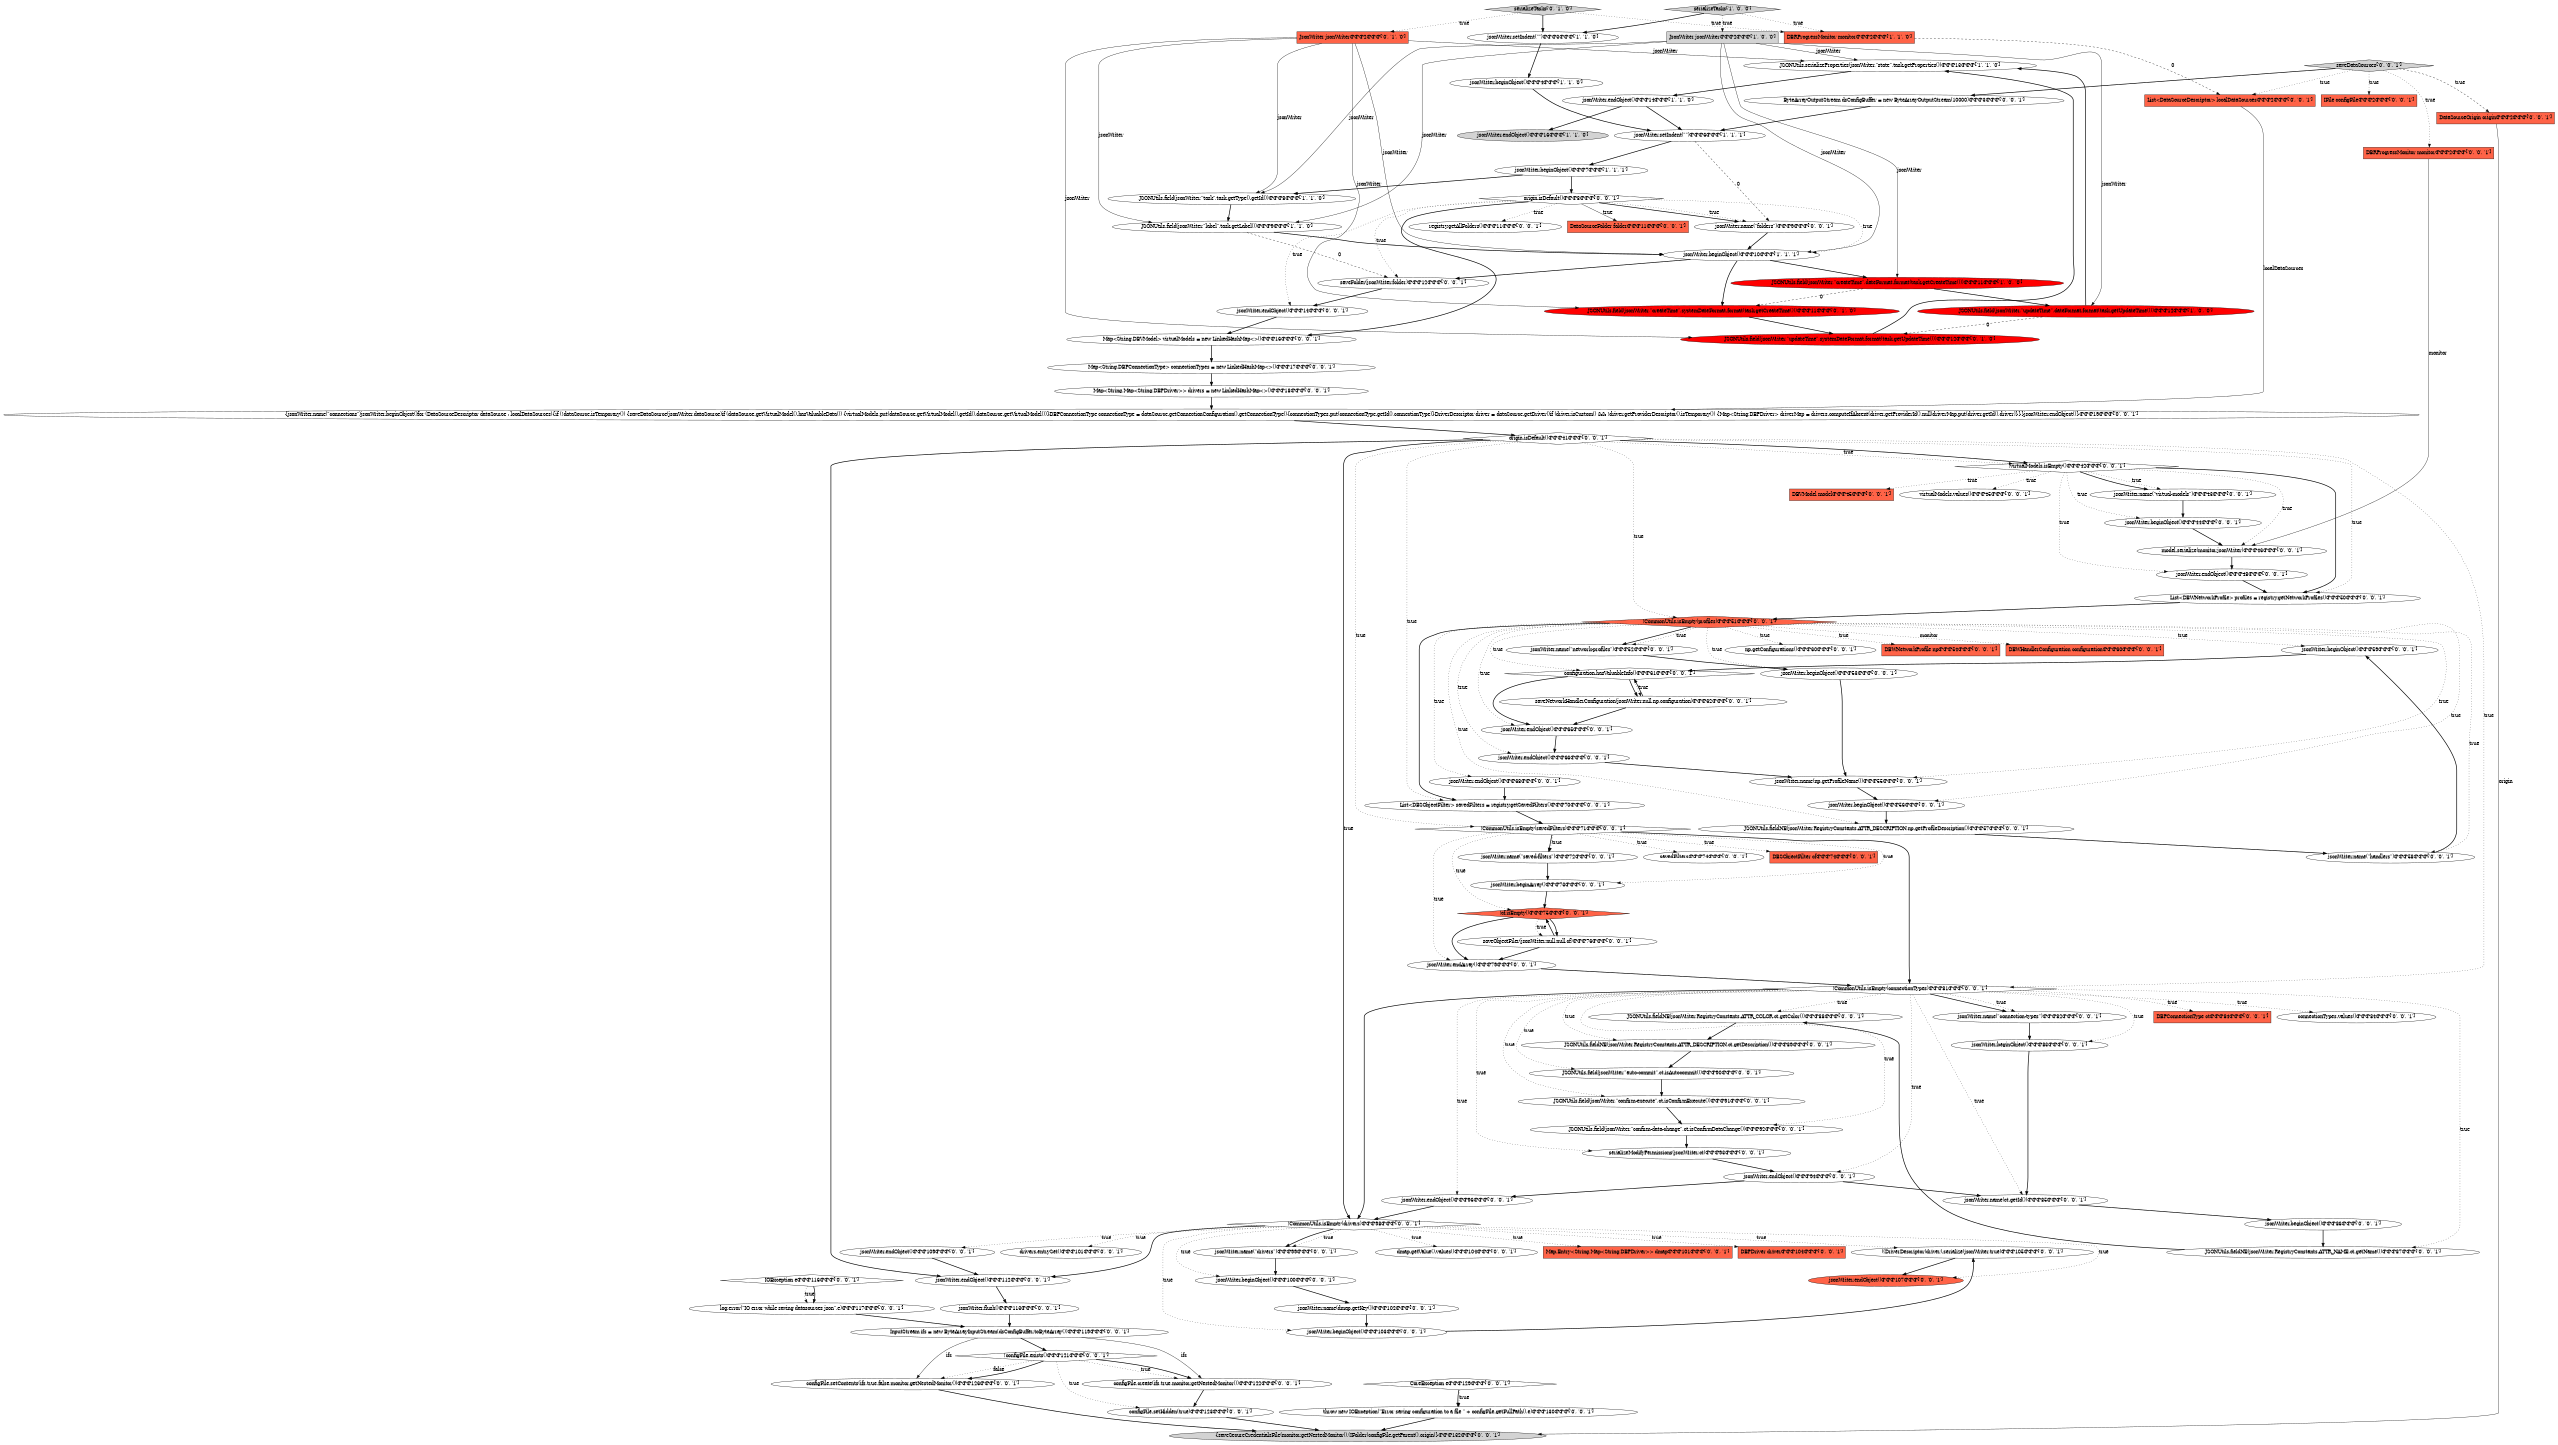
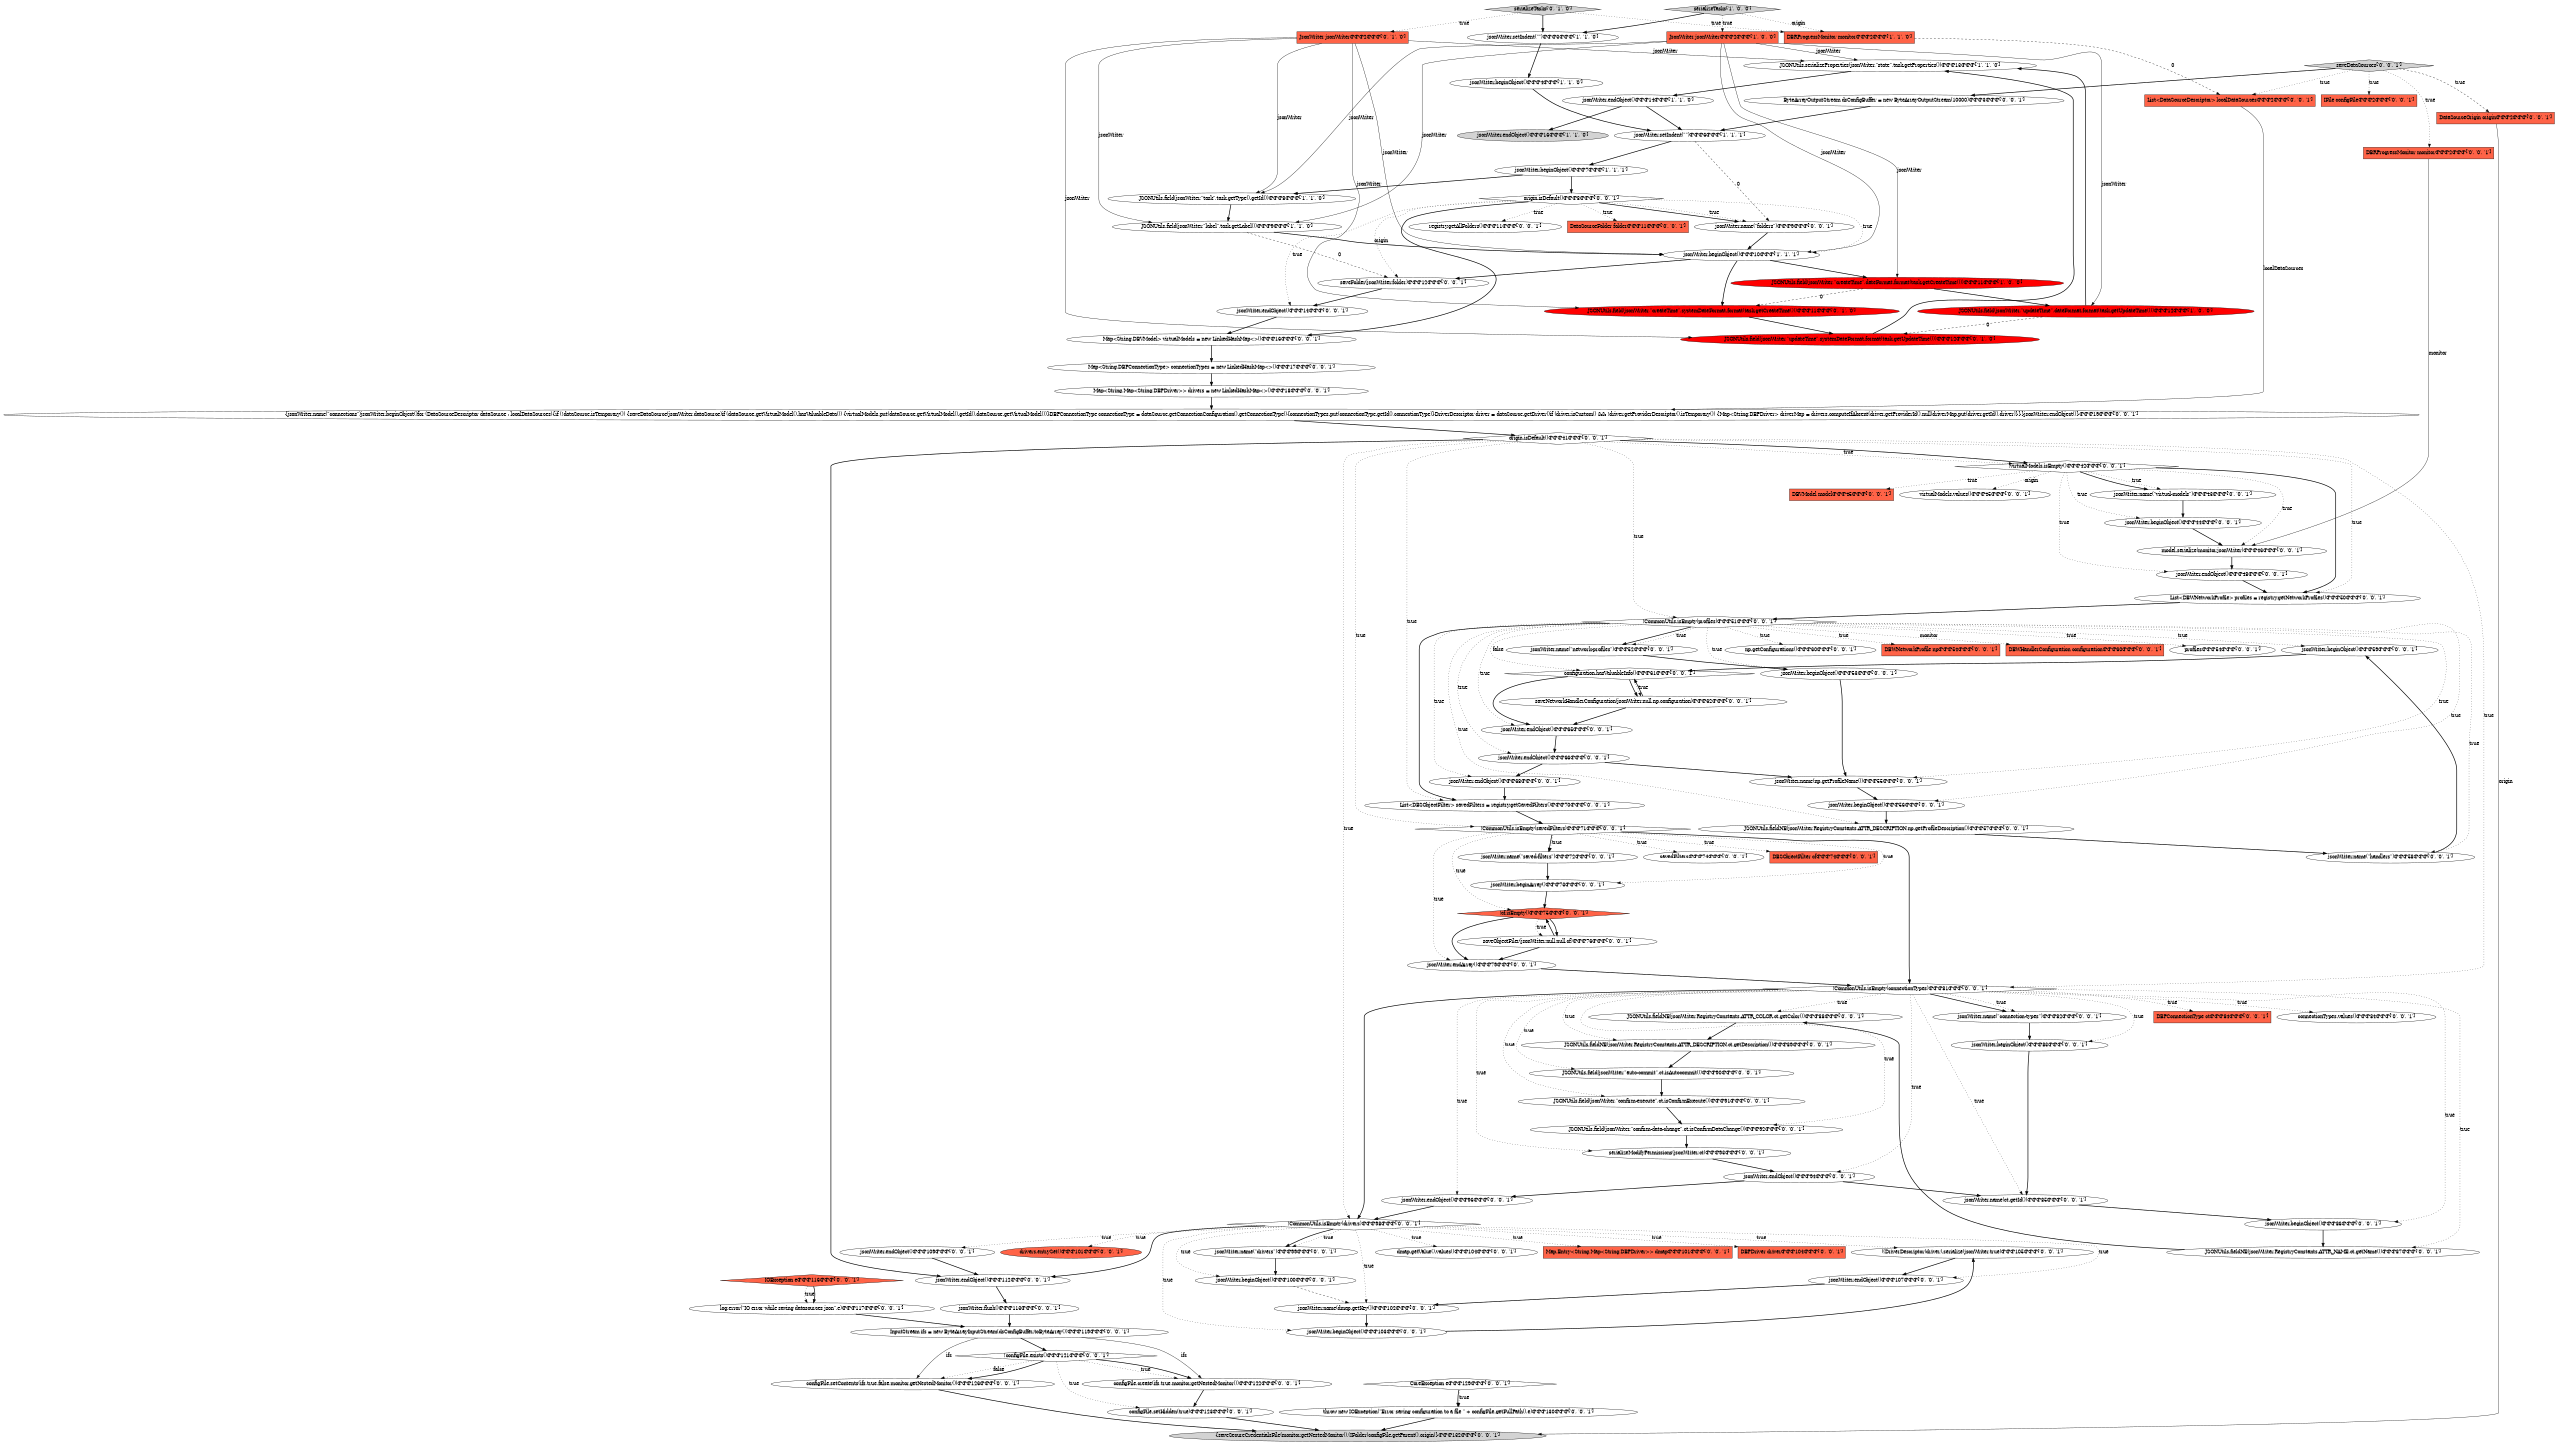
edge "serializeTasks['1', '0', '0']" -> "DBRProgressMonitor monitor@@@2@@@['1', '1', '0']": label "true" -> "origin"
node "JsonWriter jsonWriter@@@2@@@['1', '0', '0']": fillcolor lightgray -> tomato
edge "origin.isDefault()@@@8@@@['0', '0', '1']" -> "DataSourceFolder folder@@@11@@@['0', '0', '1']": style solid -> dotted
edge "origin.isDefault()@@@8@@@['0', '0', '1']" -> "saveFolder(jsonWriter,folder)@@@12@@@['0', '0', '1']": label "true" -> "origin"
edge "!virtualModels.isEmpty()@@@42@@@['0', '0', '1']" -> "virtualModels.values()@@@45@@@['0', '0', '1']": label "true" -> "origin"
node "!CommonUtils.isEmpty(profiles)@@@51@@@['0', '0', '1']": fillcolor tomato -> white
edge "!CommonUtils.isEmpty(profiles)@@@51@@@['0', '0', '1']" -> "configuration.hasValuableInfo()@@@61@@@['0', '0', '1']": label "true" -> "false"
node "profiles@@@54@@@['0', '0', '1']": added
edge "origin.isDefault()@@@41@@@['0', '0', '1']" -> "!CommonUtils.isEmpty(drivers)@@@98@@@['0', '0', '1']": style bold -> dotted
edge "jsonWriter.endObject()@@@66@@@['0', '0', '1']" -> "jsonWriter.endObject()@@@68@@@['0', '0', '1']": added
edge "!CommonUtils.isEmpty(connectionTypes)@@@81@@@['0', '0', '1']" -> "jsonWriter.beginObject()@@@86@@@['0', '0', '1']": added, label "true"
node "drivers.entrySet()@@@101@@@['0', '0', '1']": fillcolor white -> tomato
edge "!CommonUtils.isEmpty(drivers)@@@98@@@['0', '0', '1']" -> "jsonWriter.name(dmap.getKey())@@@102@@@['0', '0', '1']": added, label "true"
node "IOException e@@@116@@@['0', '0', '1']": fillcolor white -> tomato
node "jsonWriter.endObject()@@@107@@@['0', '0', '1']": fillcolor tomato -> white
edge "jsonWriter.beginObject()@@@100@@@['0', '0', '1']" -> "jsonWriter.name(dmap.getKey())@@@102@@@['0', '0', '1']": style bold -> dashed
edge "jsonWriter.endObject()@@@107@@@['0', '0', '1']" -> "jsonWriter.name(dmap.getKey())@@@102@@@['0', '0', '1']": added
